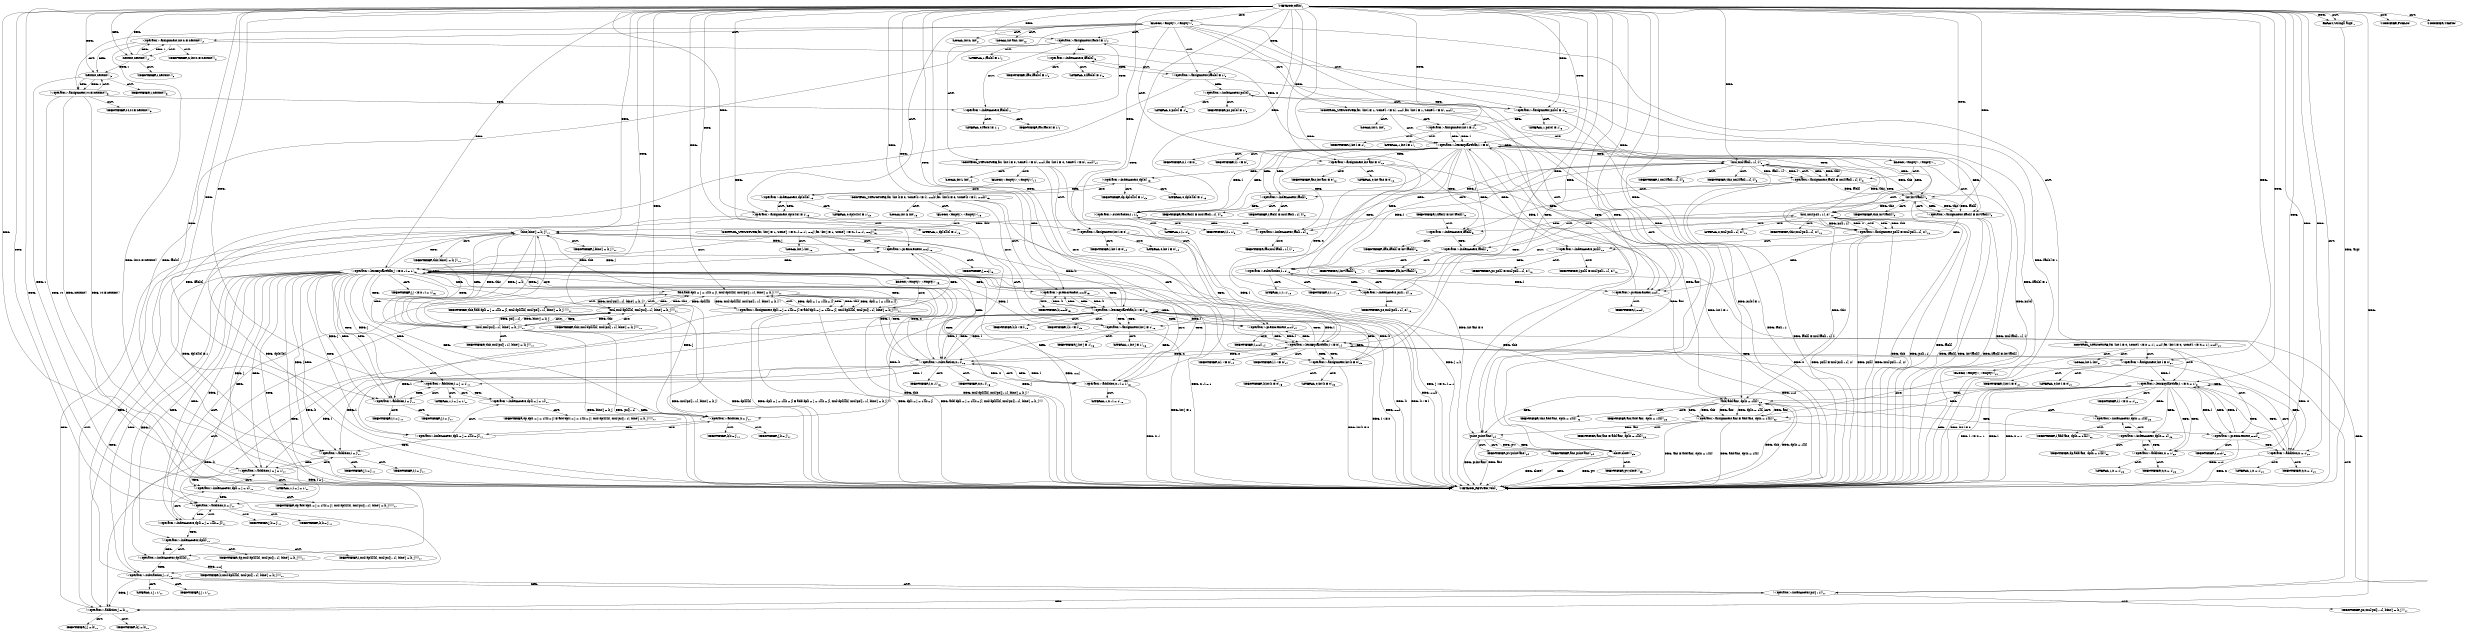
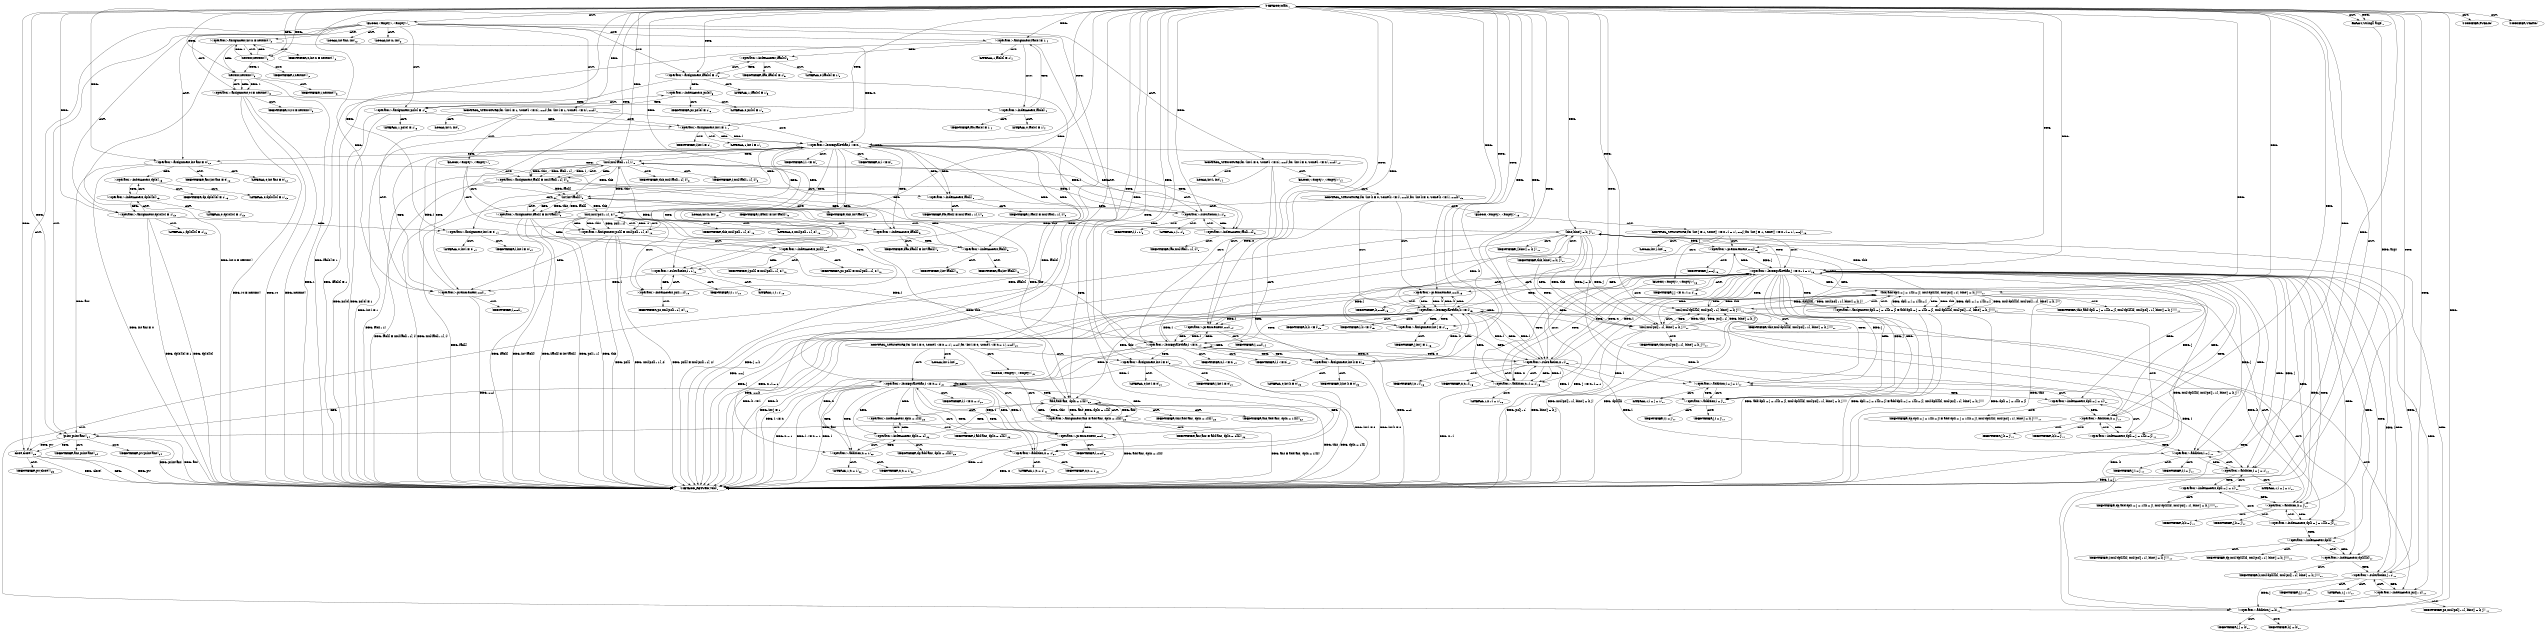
node "(LITERAL,1,ifac[0] = 1)": added
node "(LITERAL,1,int j = 1)": removed
edge "(<operator>.indexAccess,dp[i][k])" -> "(IDENTIFIER,k,mul(dp[i][k], mul(p2[j - 1], bino(j + k, j))))": label "DDG: ++j" -> "AST: "
